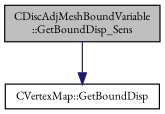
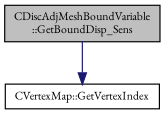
node "CVertexMap::GetBoundDisp": label "CVertexMap::GetBoundDisp" -> "CVertexMap::GetVertexIndex"
